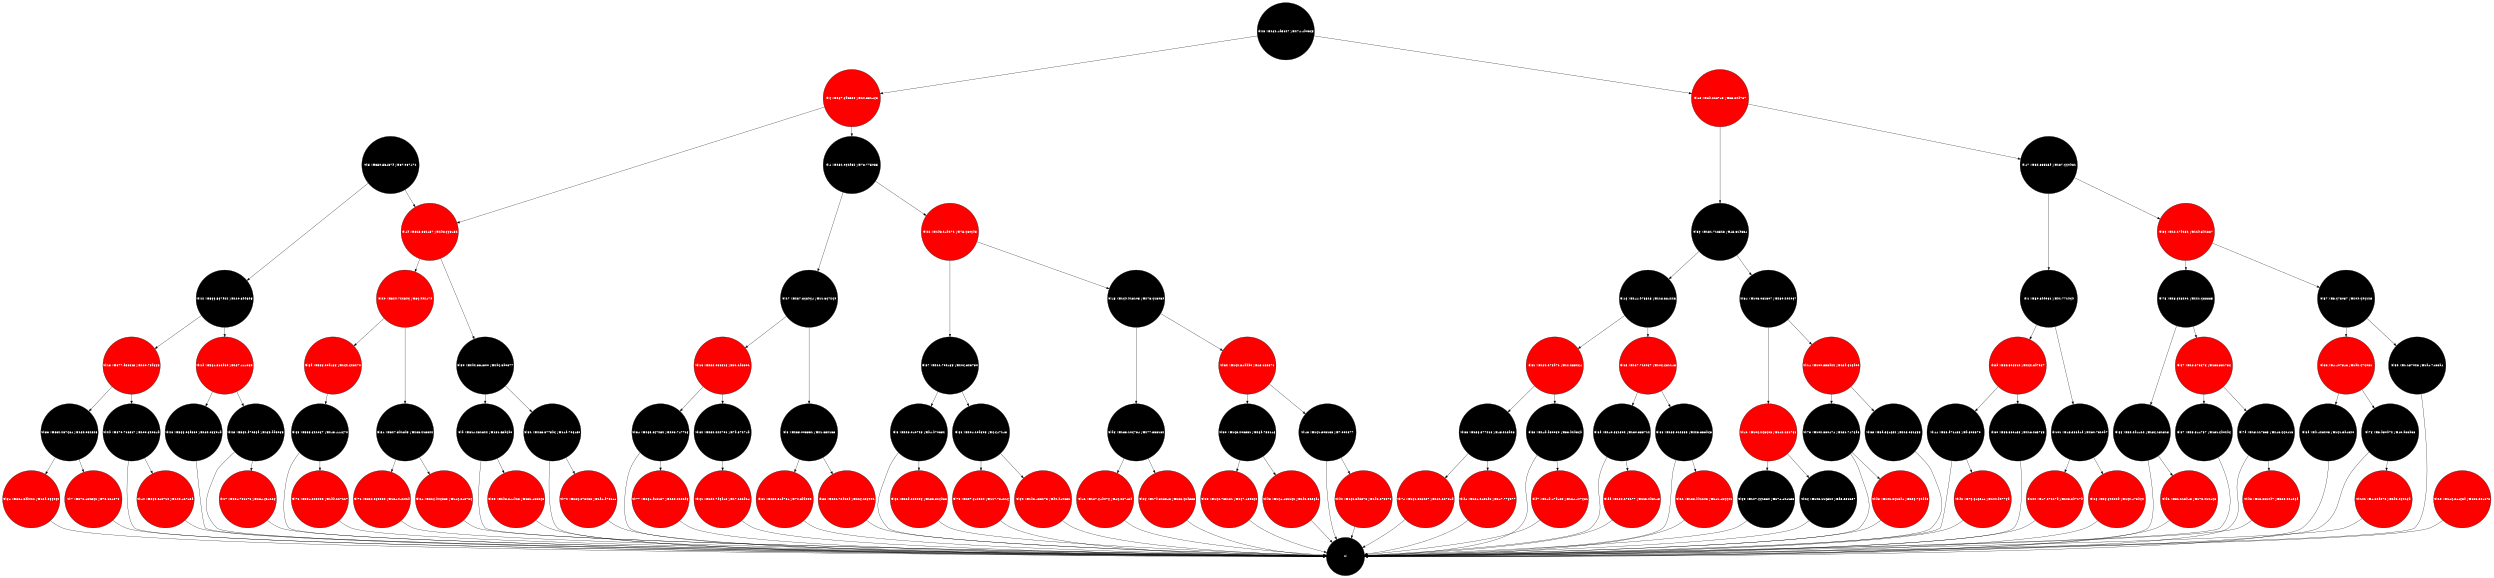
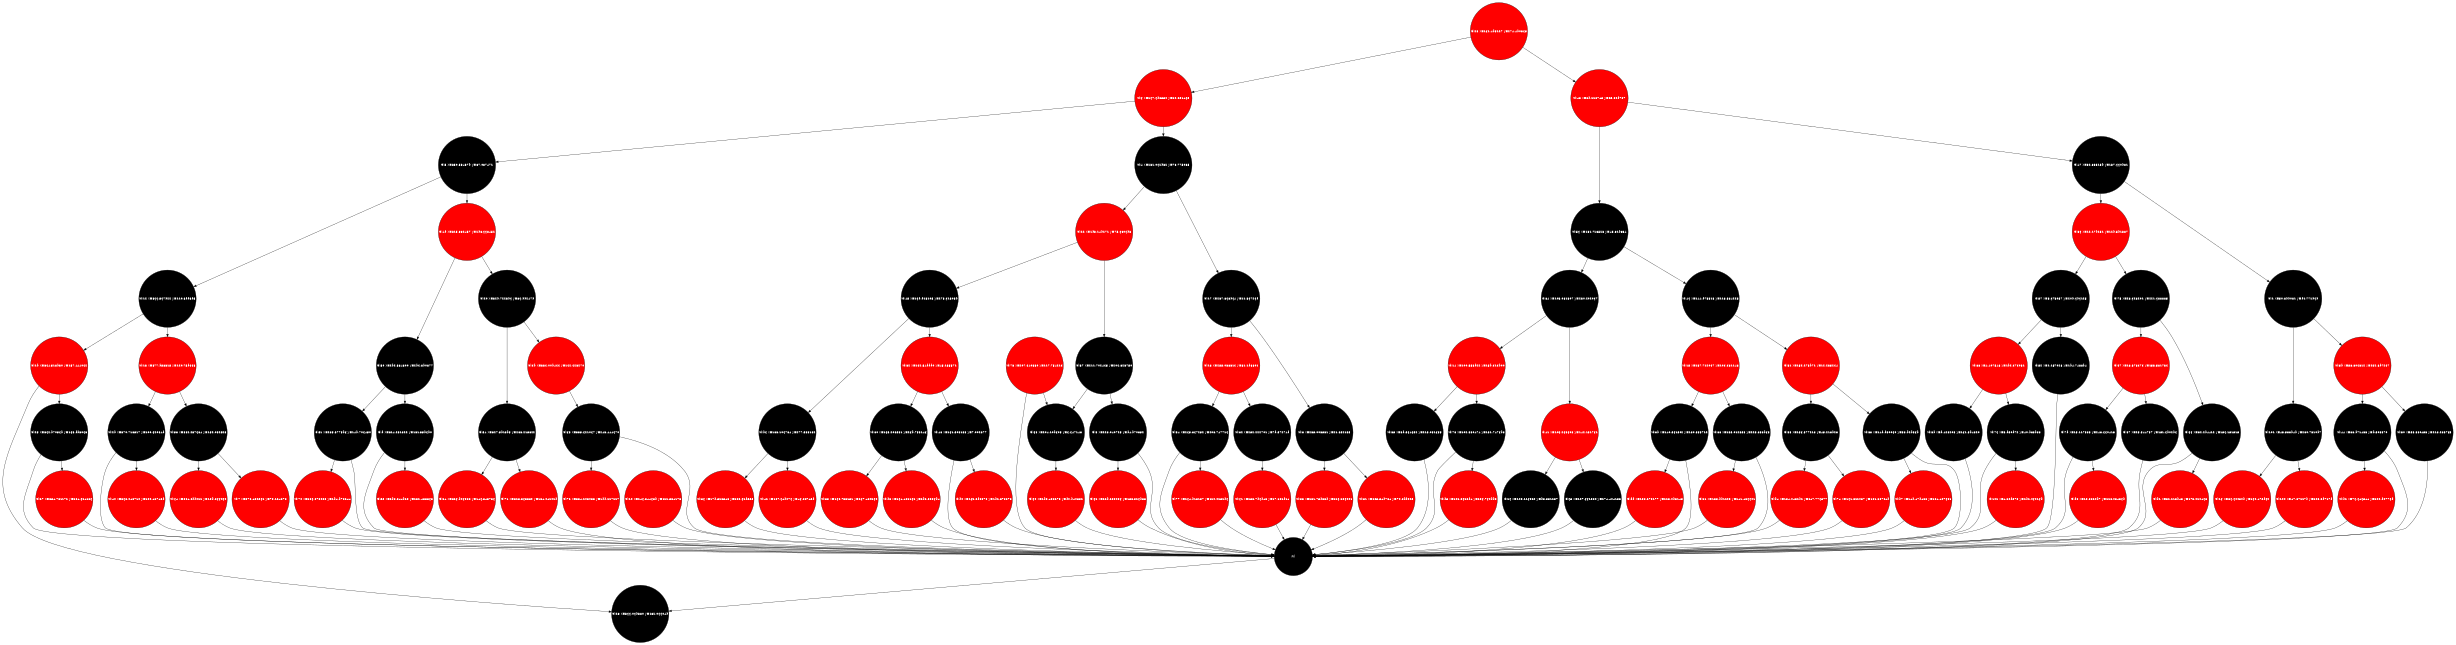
node "id:23 x=161.495127 y=274.490365": fillcolor black -> red
edge "id:6 x=267.698550 y=20.851465" -> "id:49 x=315.882457 y=298.668452": now "id:6 x=267.698550 y=20.851465" -> "id:5 x=350.534379 y=87.087471"
node "id:20 x=329.722396 y=86.992479": fillcolor red -> black
edge "id:68 x=204.109605 y=6.647148" -> "id:73 x=207.640330 y=117.754216": reversed
edge "id:28 x=366.069380 y=182.066049" -> "nil": reversed
